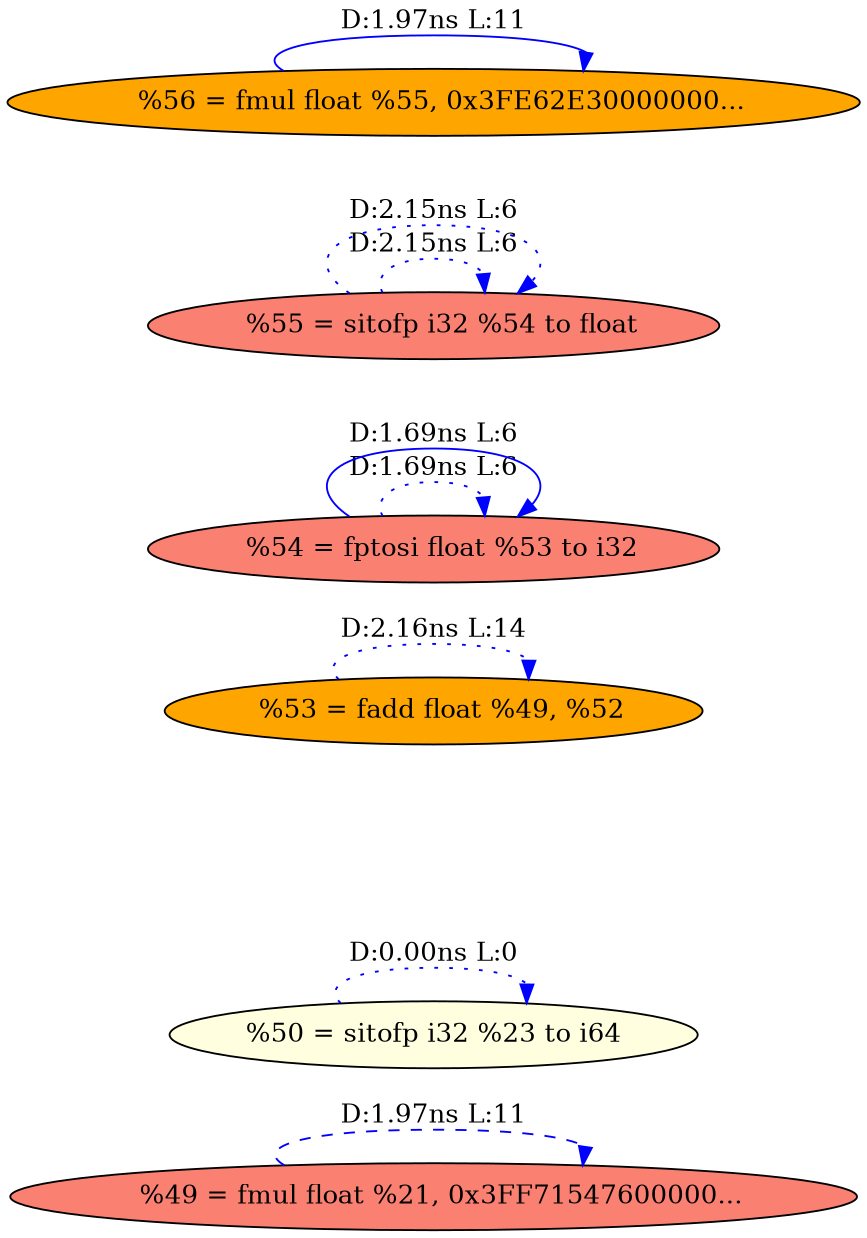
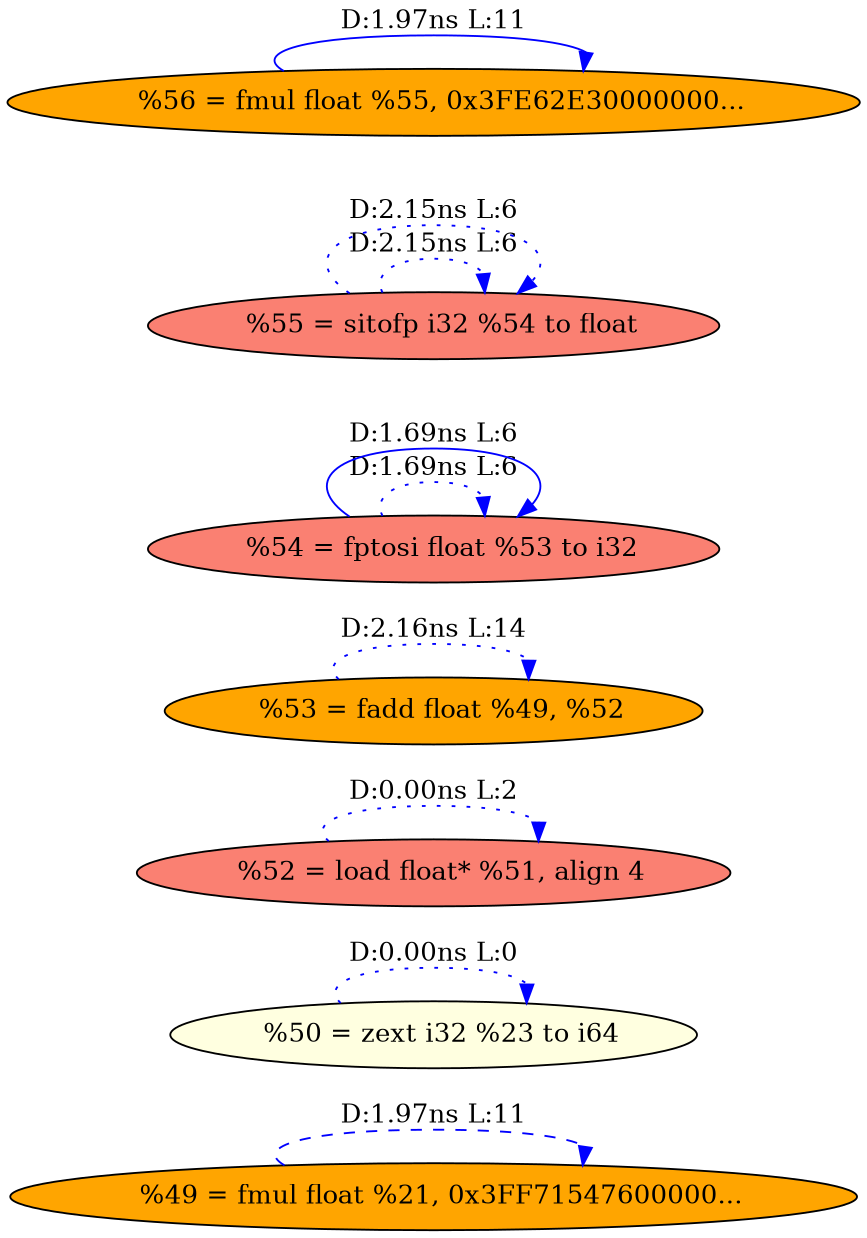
node "%52 = load float* %51, align 4": added
node "%50 = sitofp i32 %23 to i64": label "%50 = sitofp i32 %23 to i64" -> "%50 = zext i32 %23 to i64"
node "%49 = fmul float %21, 0x3FF71547600000...": fillcolor salmon -> orange
